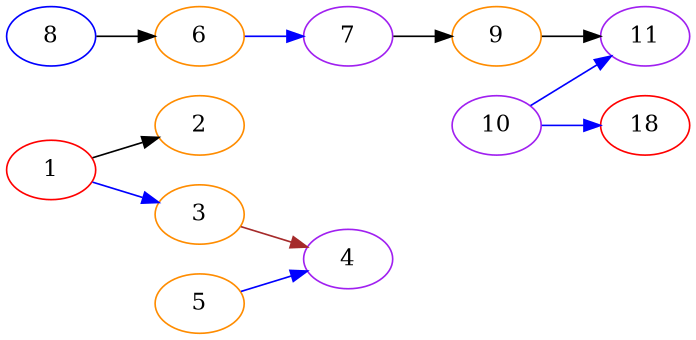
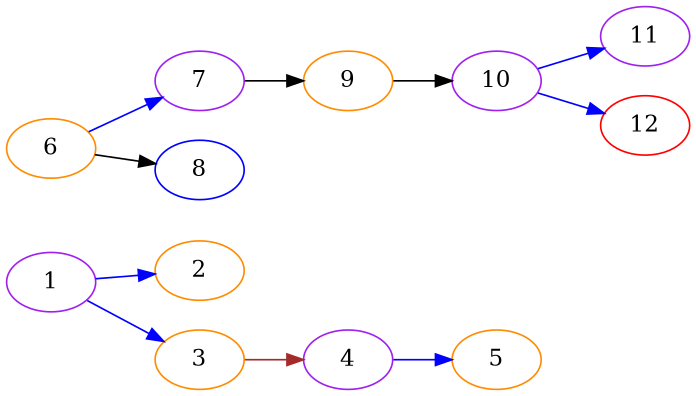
edge "8" -> "6": reversed
edge "9" -> "11": now "9" -> "10"
node "18": label "18" -> "12"
edge "1" -> "2": color black -> blue
node "1": color red -> purple
edge "5" -> "4": reversed
